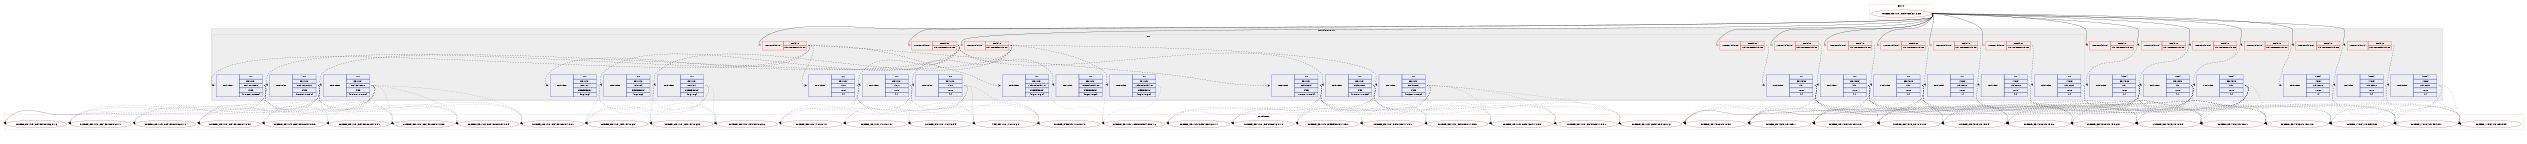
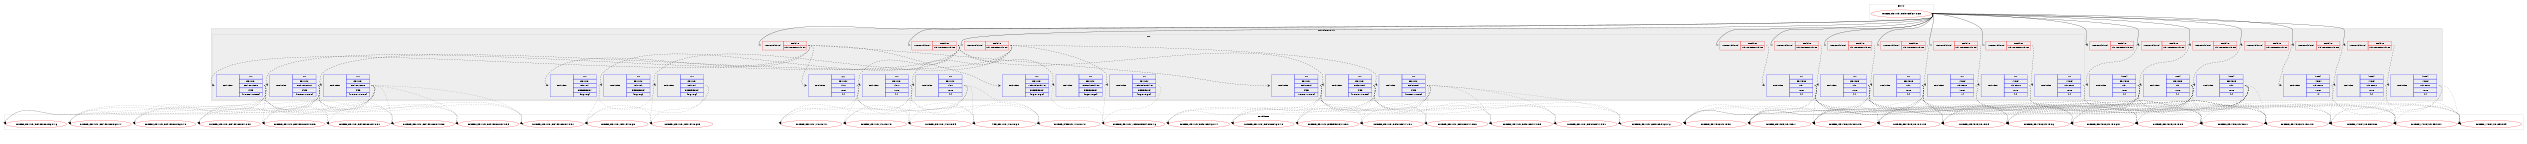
node "portage://dev-ruby/zeitwerk-2.6.16": removed
